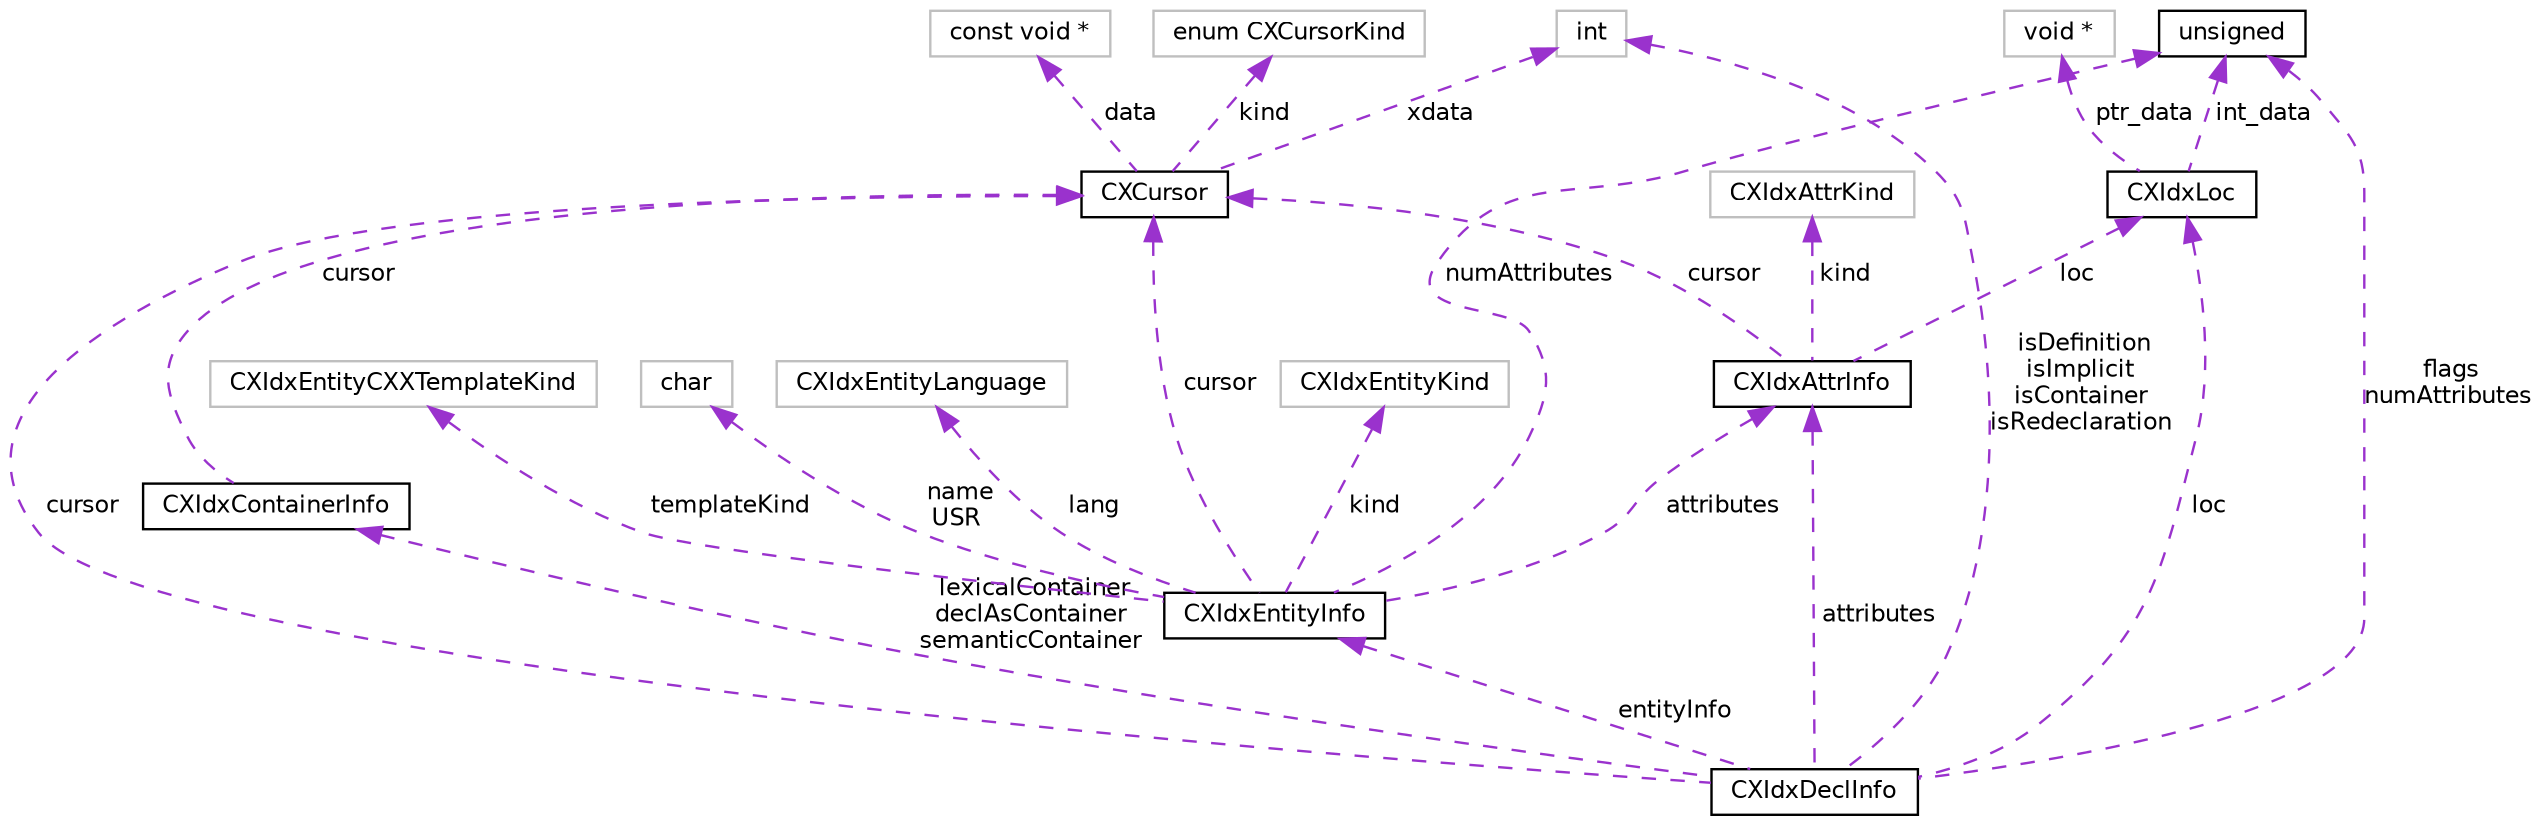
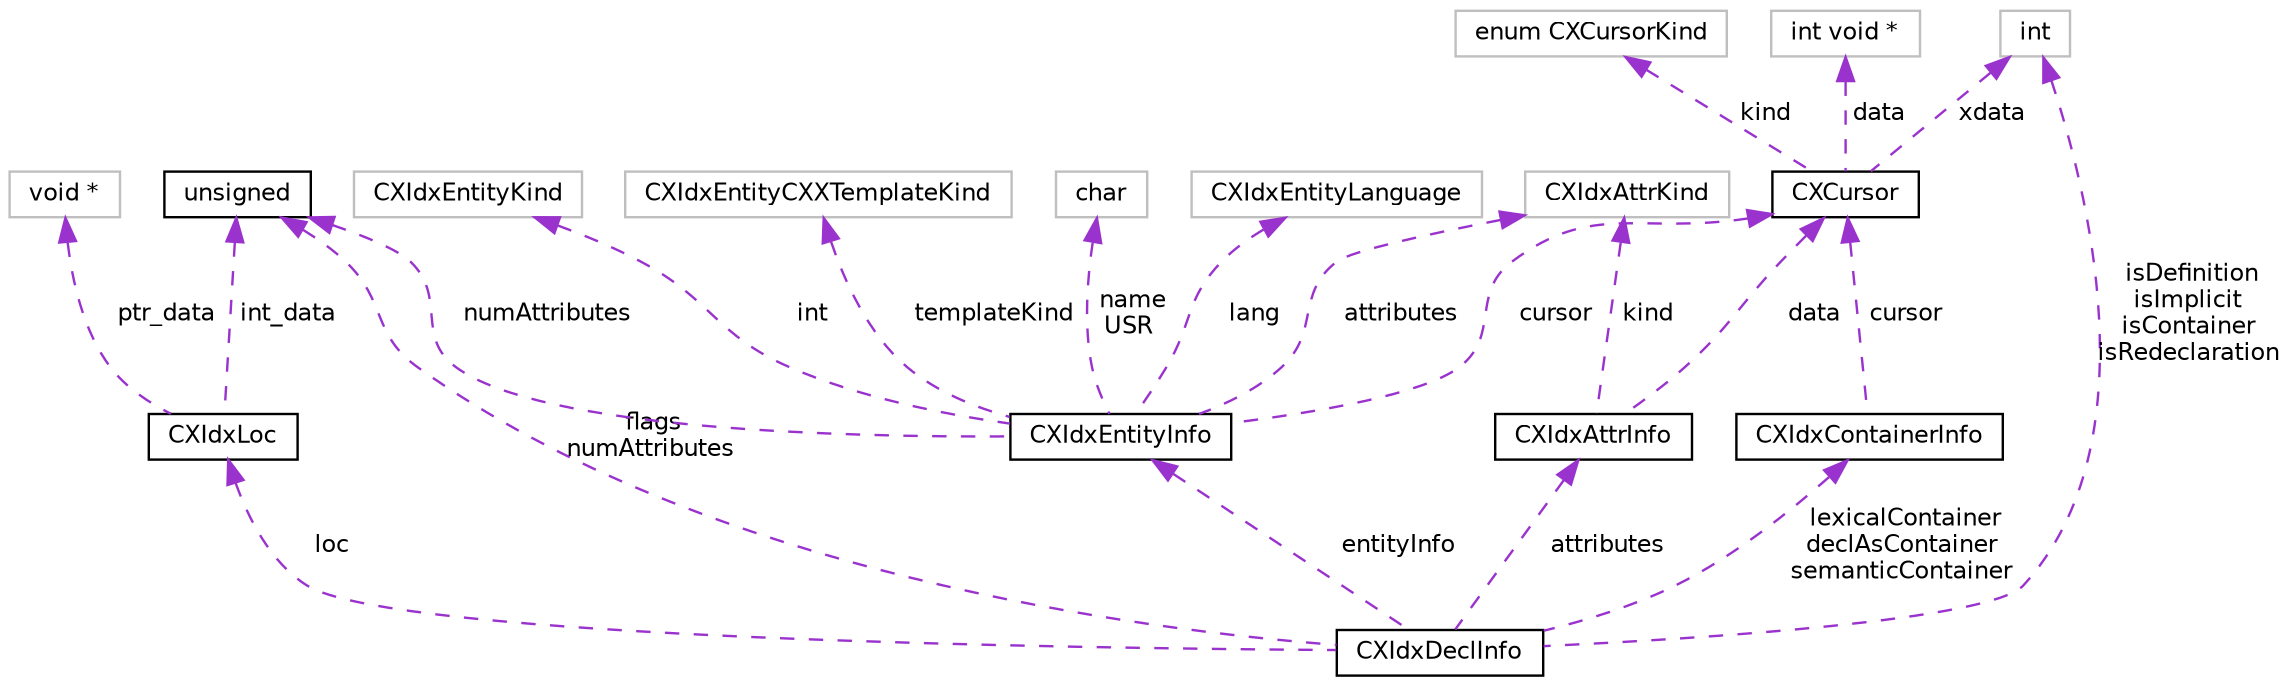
node "const void *": label "const void *" -> "int void *"
edge "CXIdxAttrInfo" -> "CXCursor": label " cursor" -> " data"
edge "CXIdxAttrInfo" -> "CXIdxLoc": removed, label "loc"
edge "CXIdxEntityInfo" -> "CXIdxEntityKind": label " kind" -> " int"
edge "CXIdxEntityInfo" -> "CXIdxAttrInfo": now "CXIdxEntityInfo" -> "CXIdxAttrKind"
edge "CXIdxDeclInfo" -> "CXCursor": removed, label "cursor"
